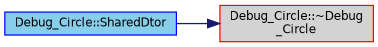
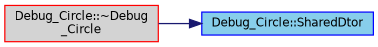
edge "Debug_Circle::SharedDtor" -> "Debug_Circle::~Debug _Circle": reversed
